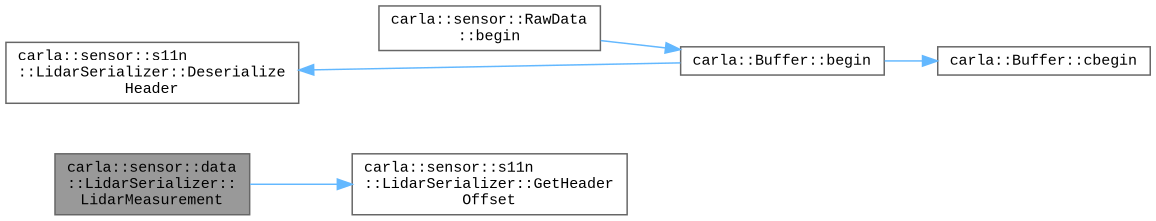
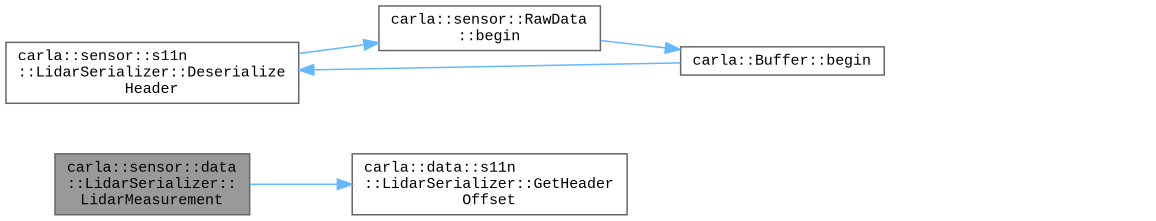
edge "carla::sensor::s11n ::LidarSerializer::Deserialize Header" -> "carla::sensor::RawData ::begin": added
node "carla::Buffer::cbegin": removed
node "carla::sensor::s11n ::LidarSerializer::GetHeader Offset": label "carla::sensor::s11n ::LidarSerializer::GetHeader Offset" -> "carla::data::s11n ::LidarSerializer::GetHeader Offset"
